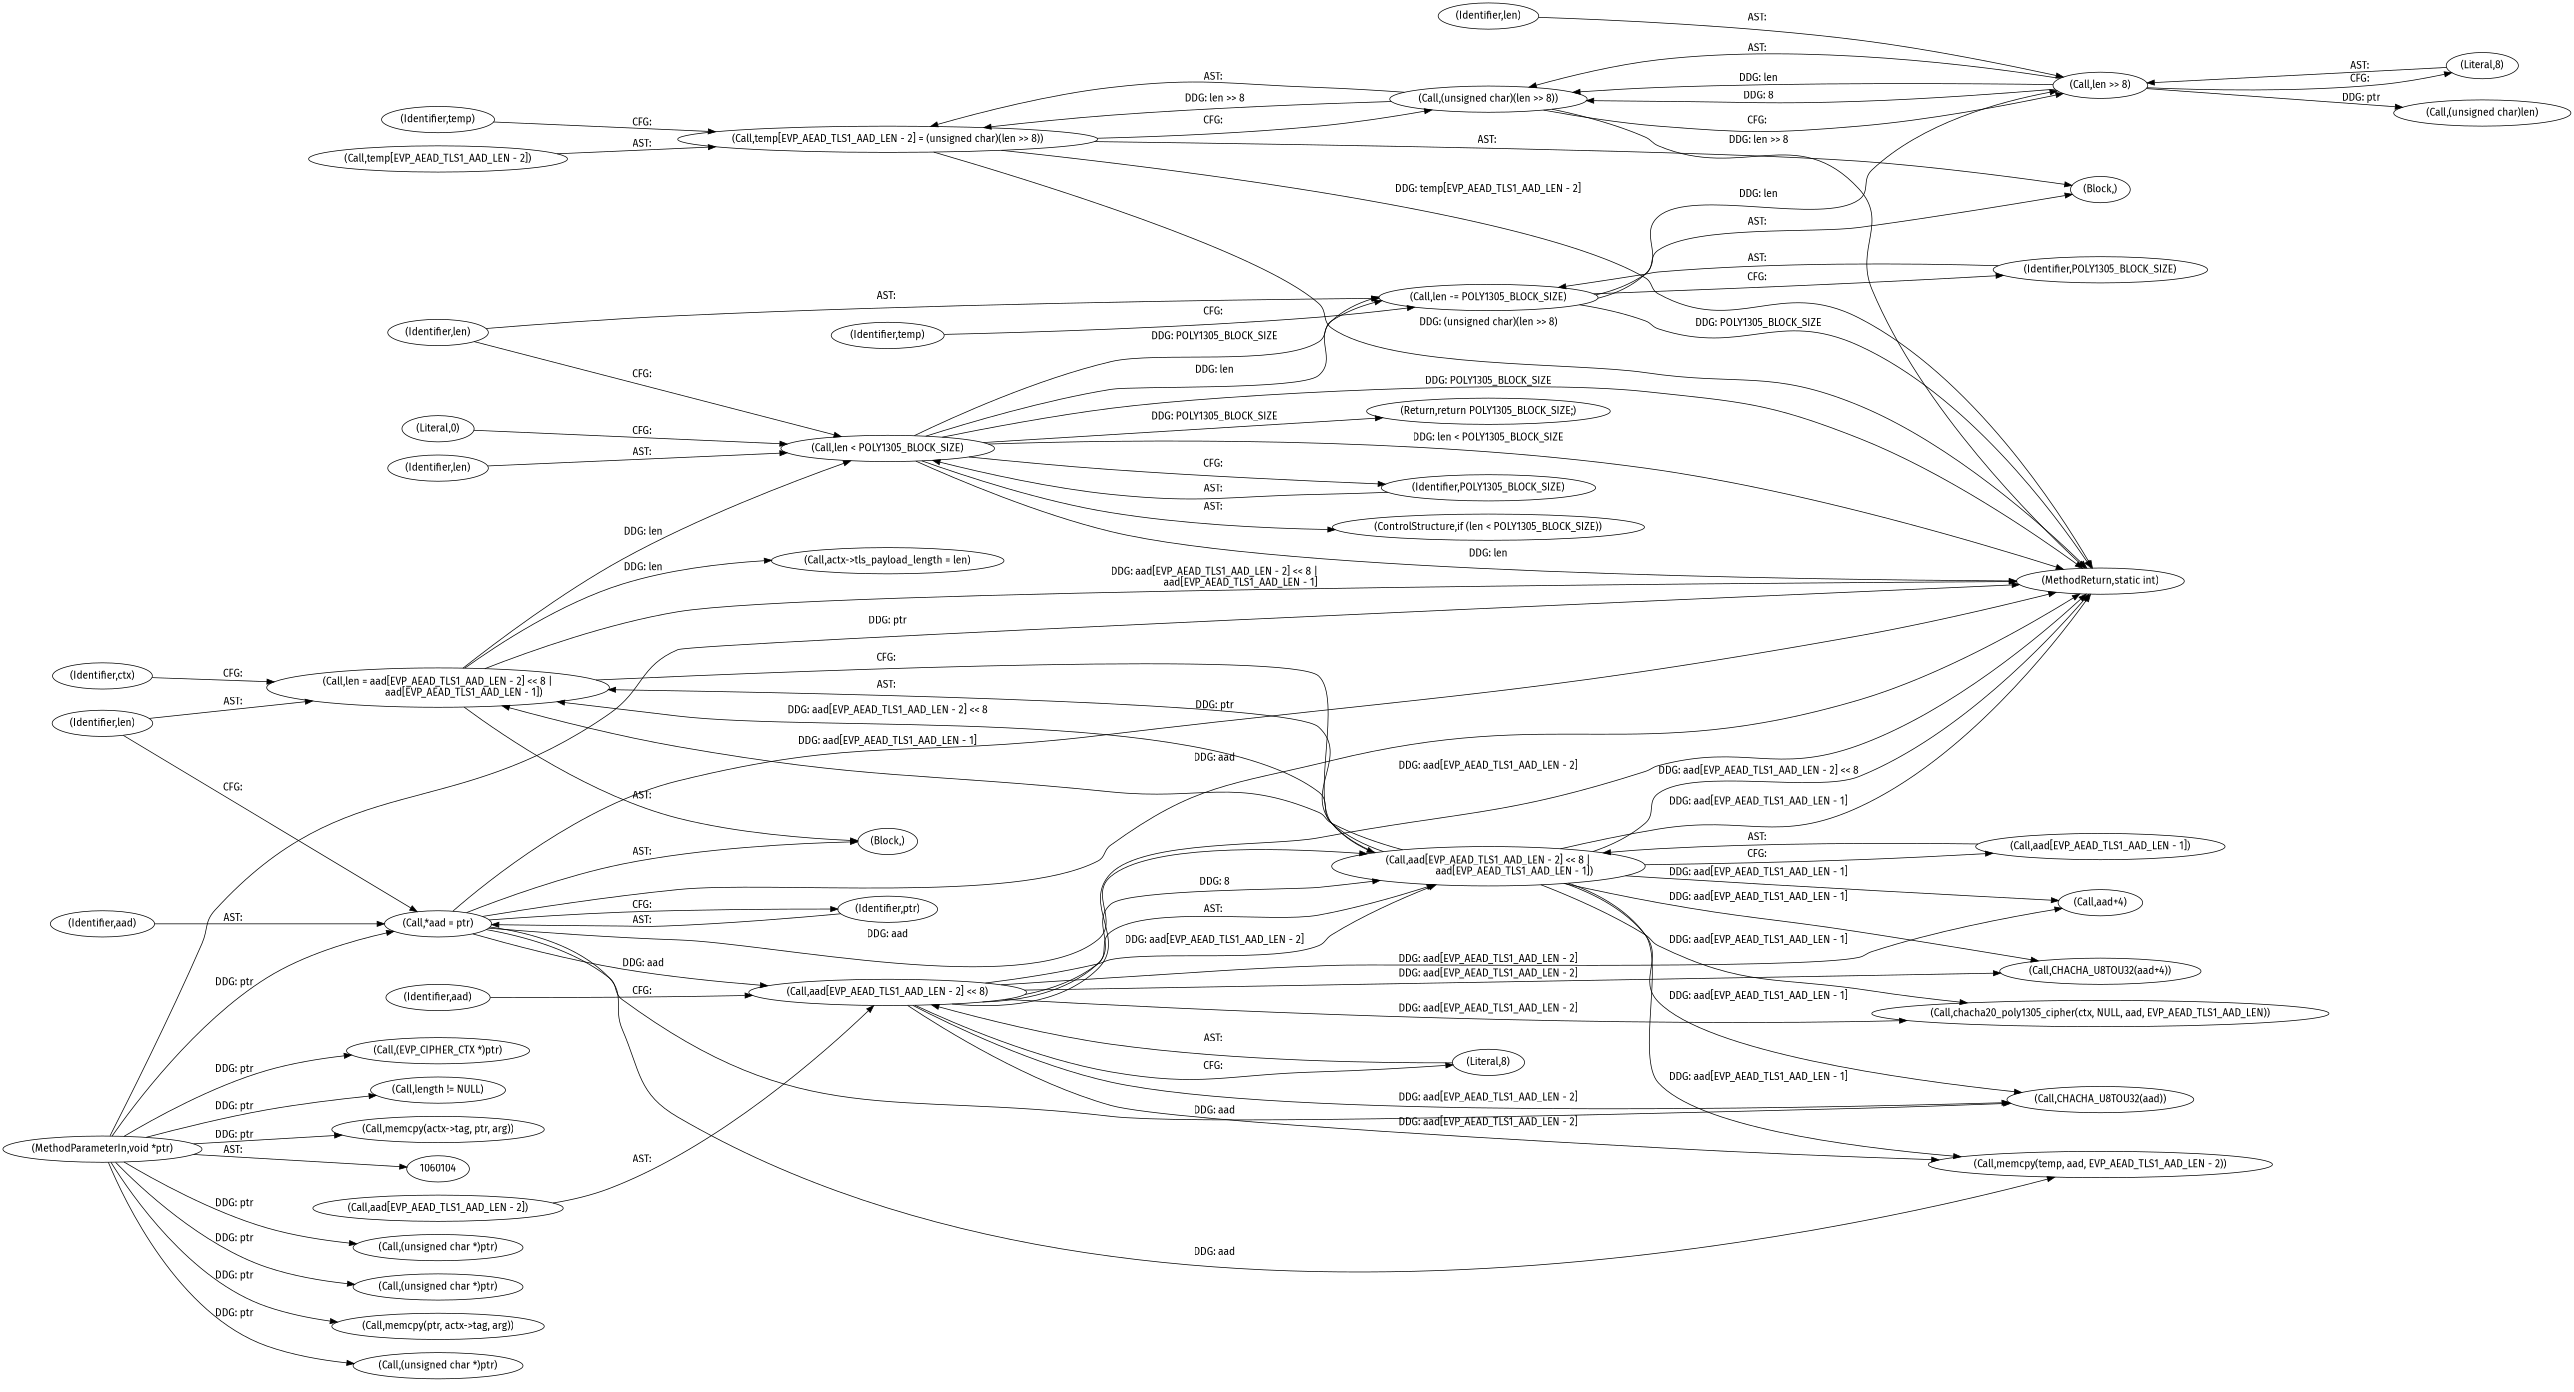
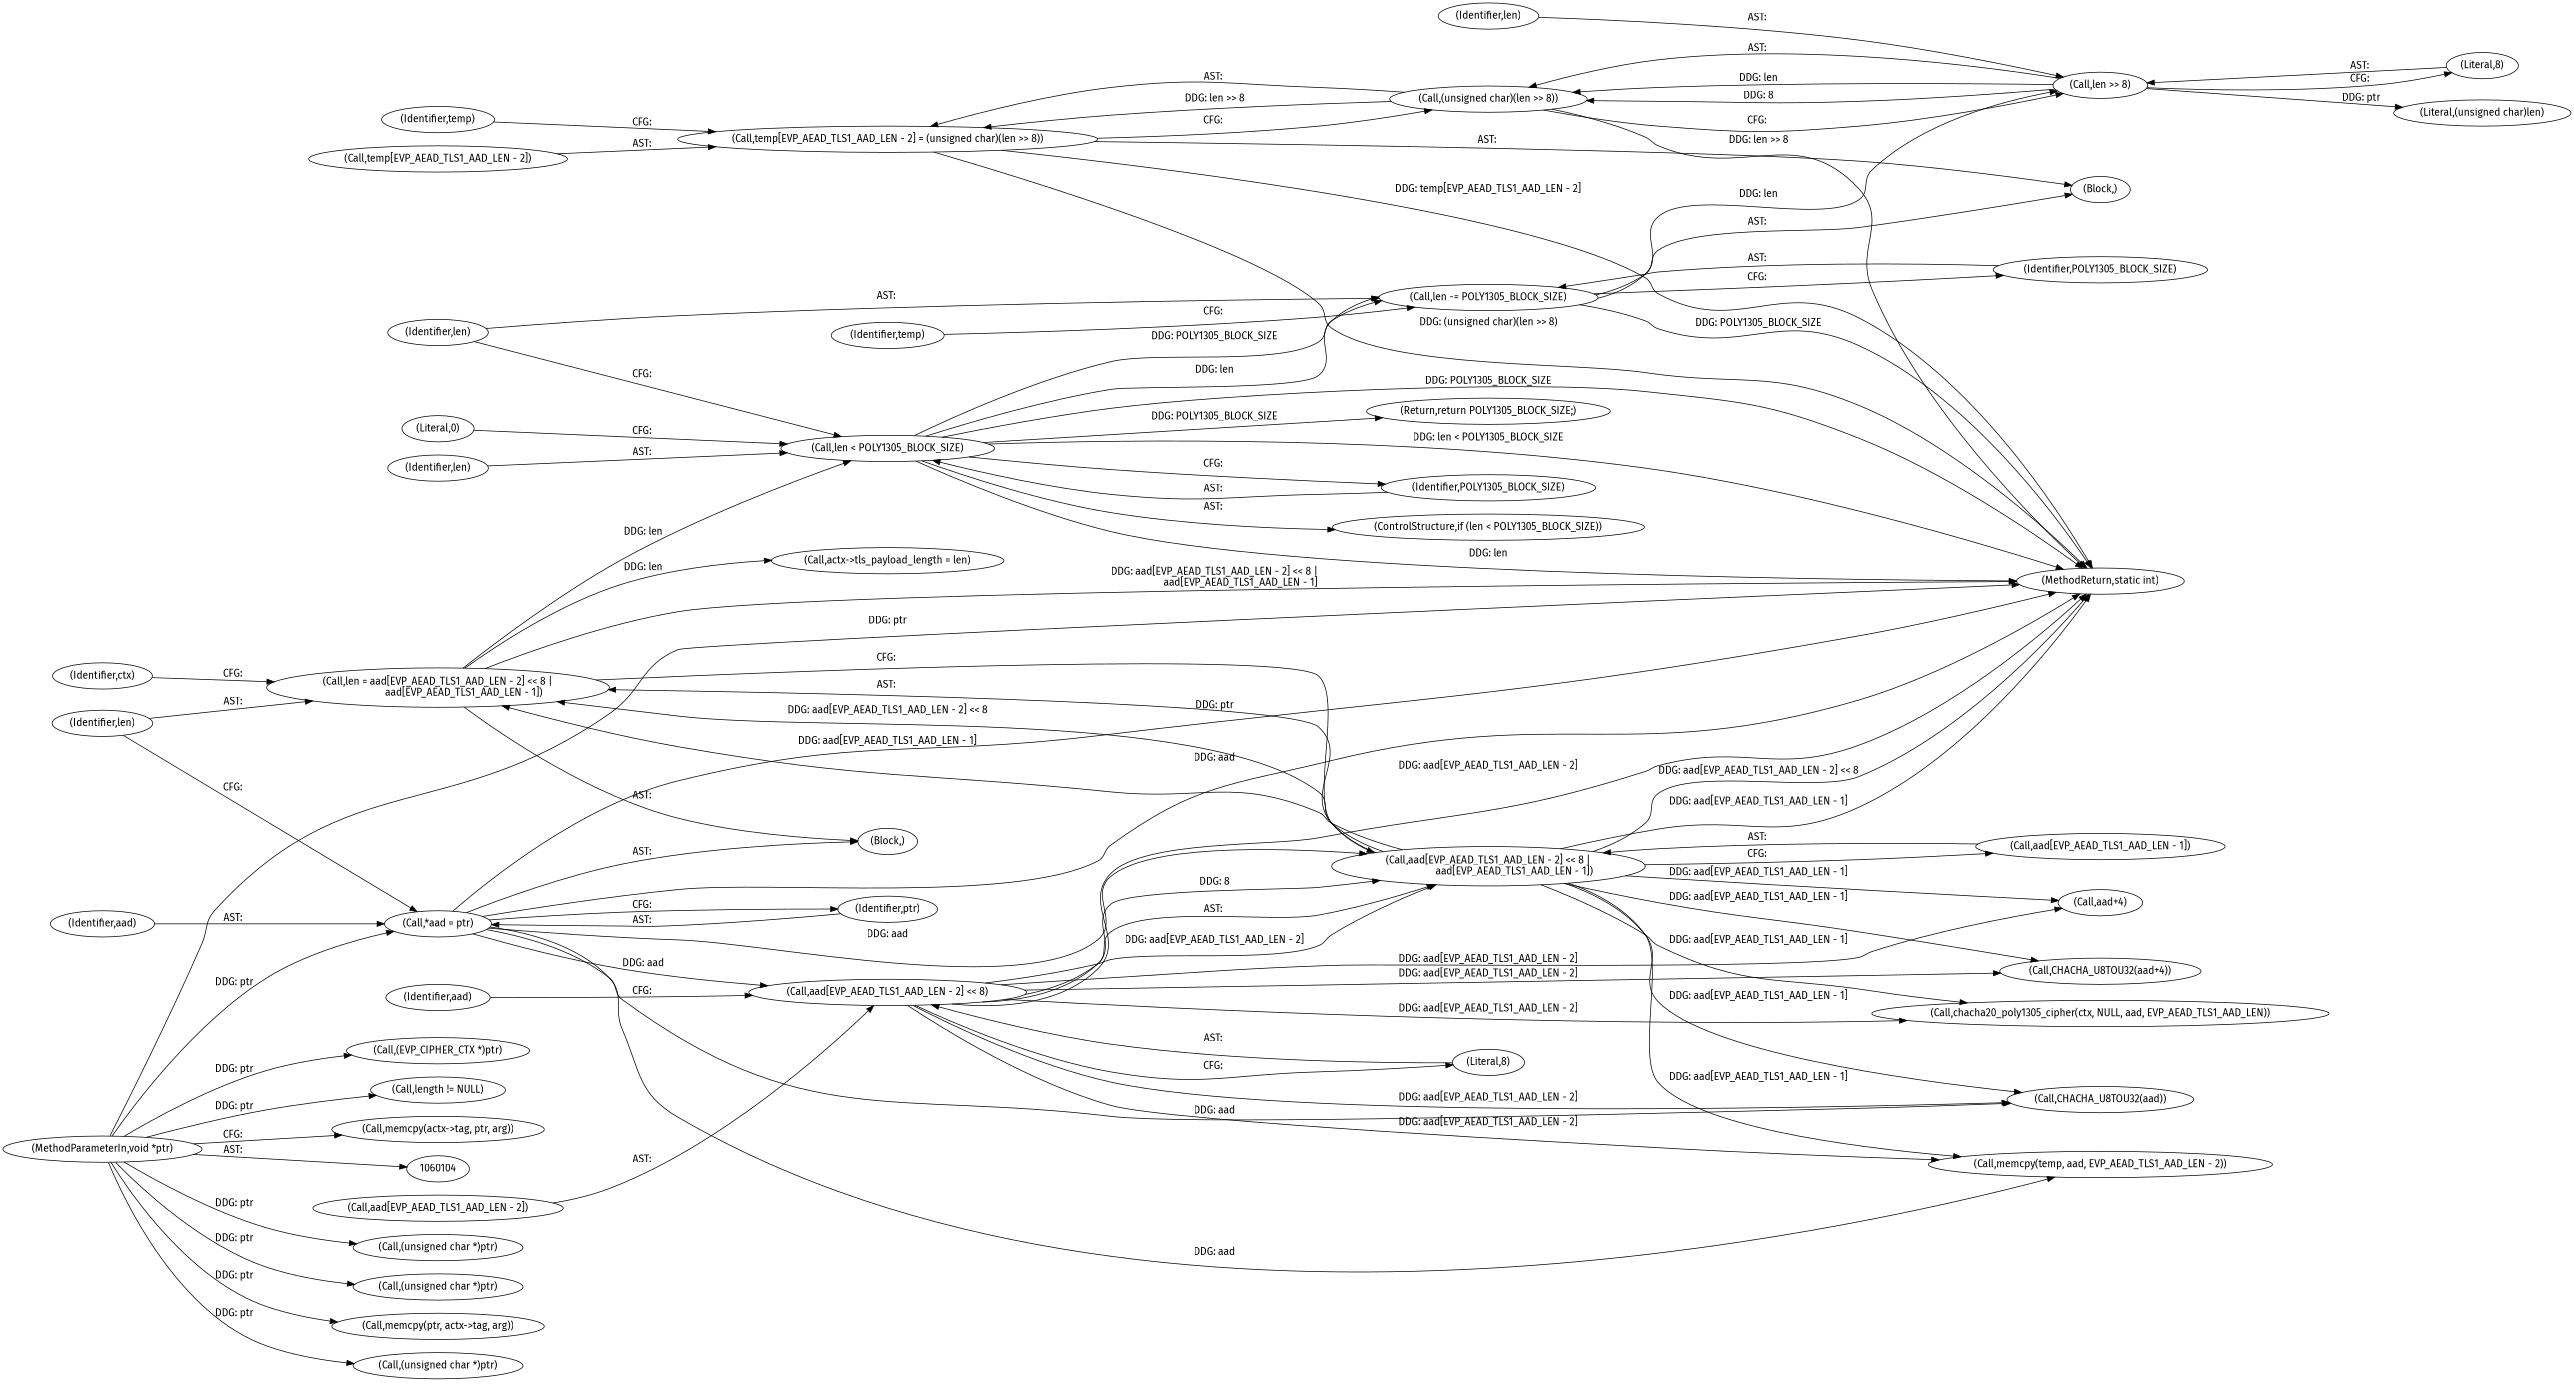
node "(Call,(unsigned char)len)": label "(Call,(unsigned char)len)" -> "(Literal,(unsigned char)len)"
edge "(MethodParameterIn,void *ptr)" -> "(Call,memcpy(actx->tag, ptr, arg))": label "DDG: ptr" -> "CFG: "
